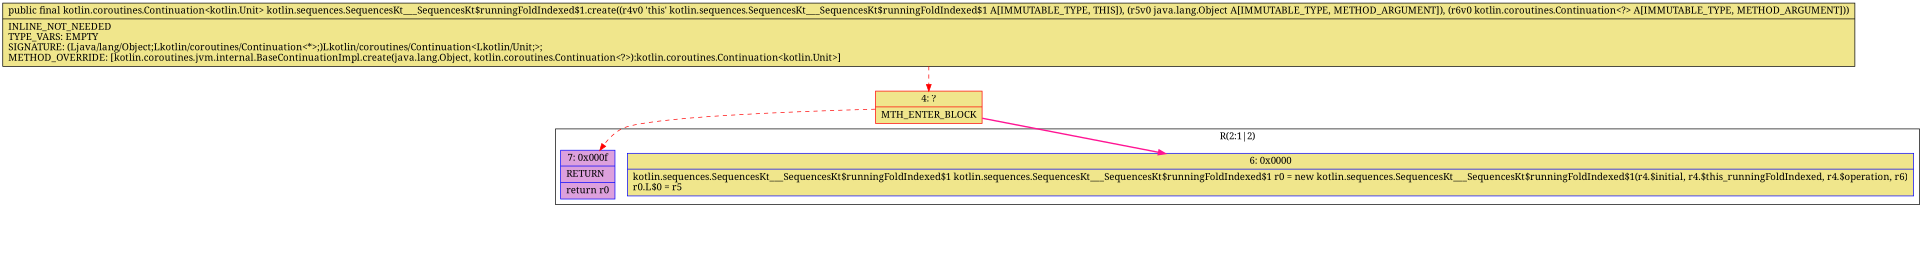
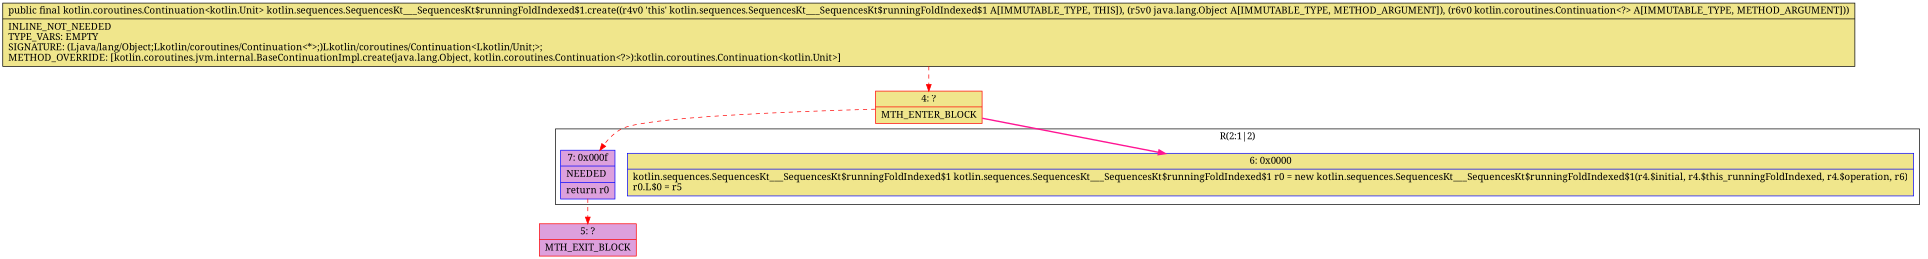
node "7: 0x000f": text "RETURN" -> "NEEDED"
node "5: ?": added
